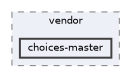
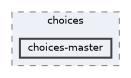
cluster "vendor": label "vendor" -> "choices"
